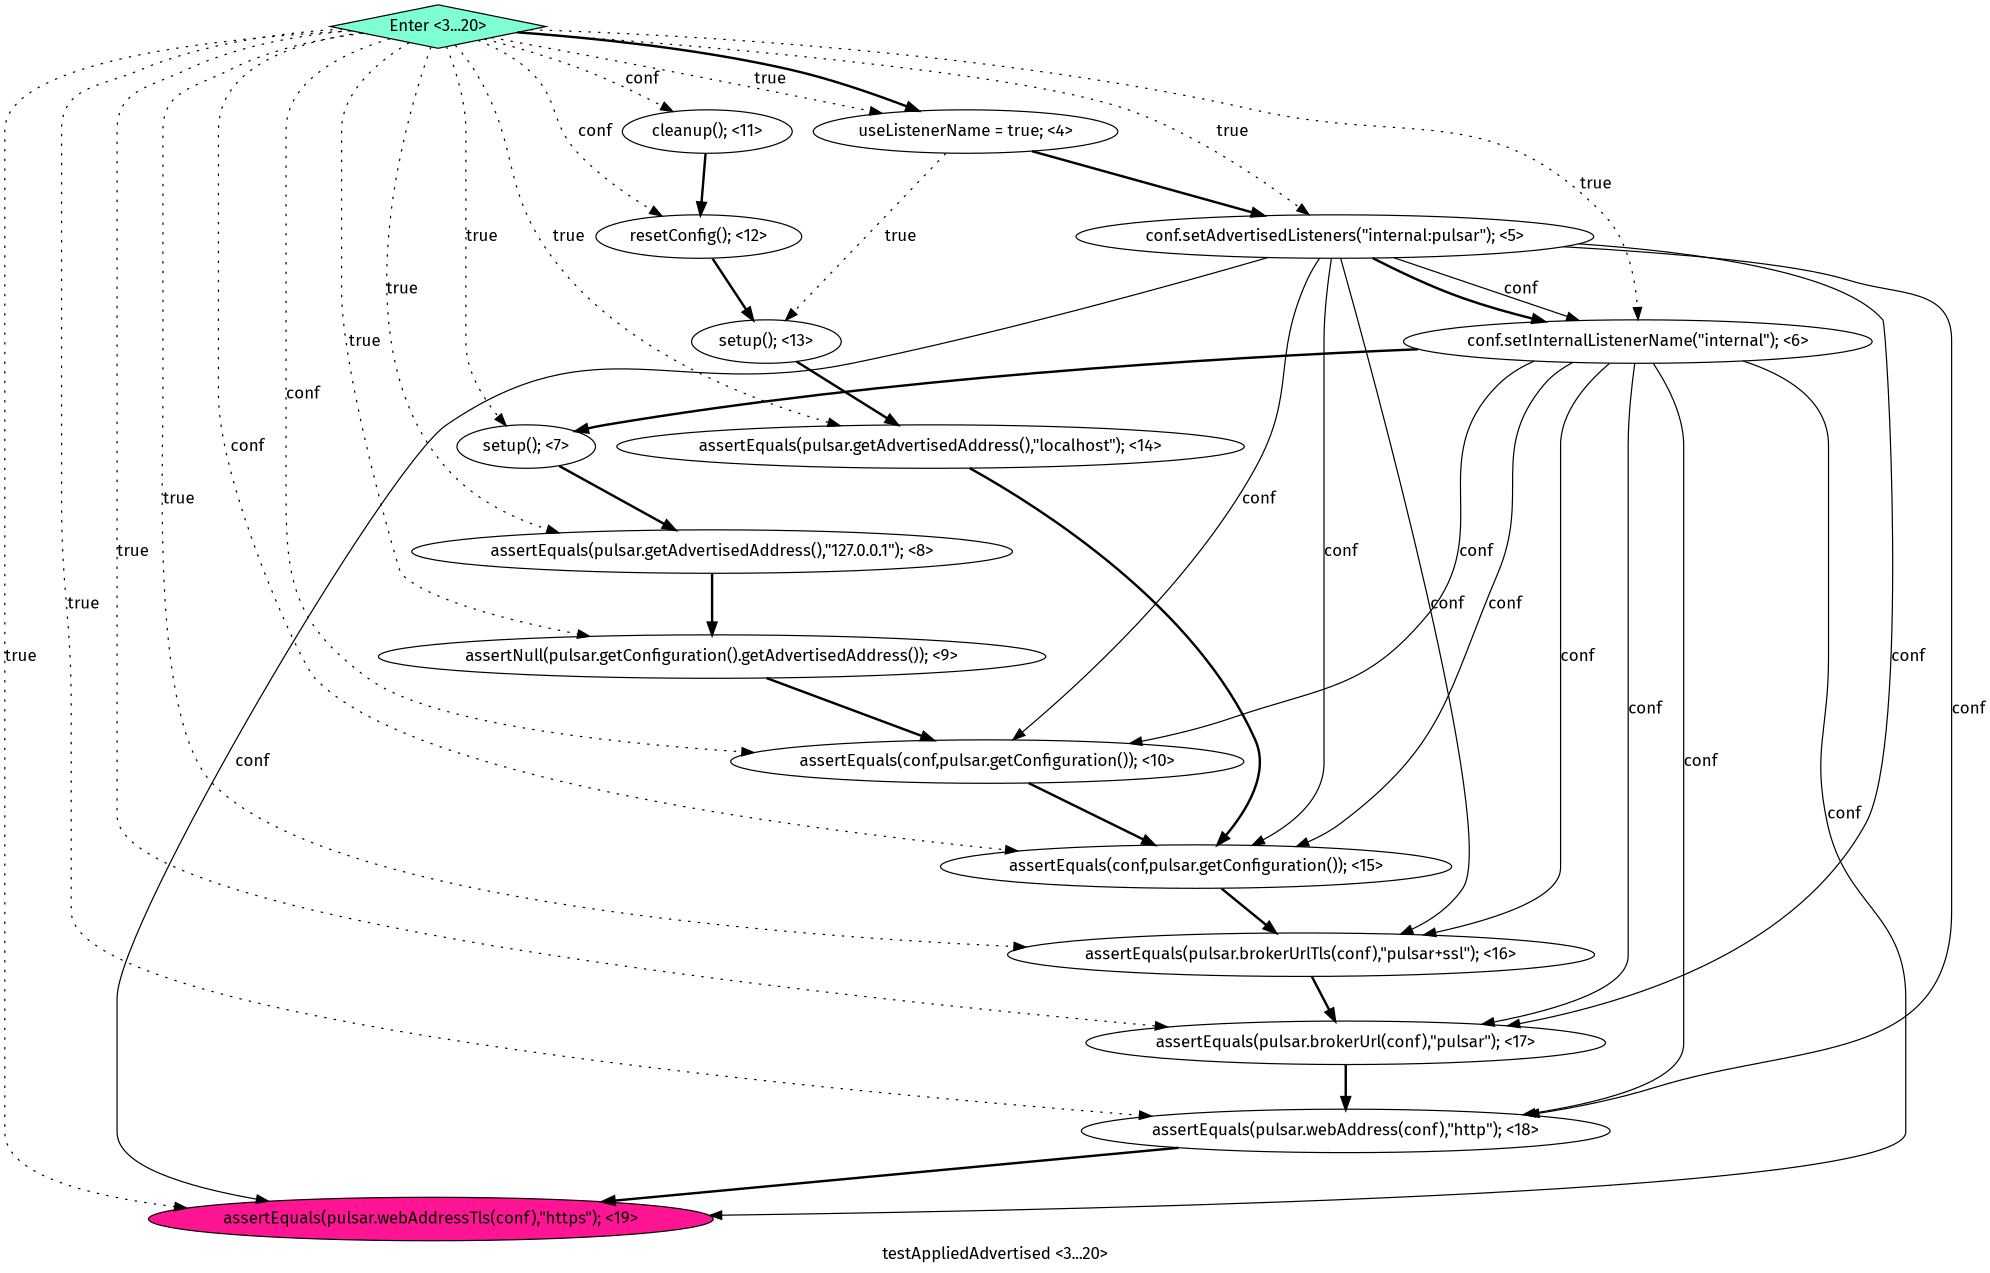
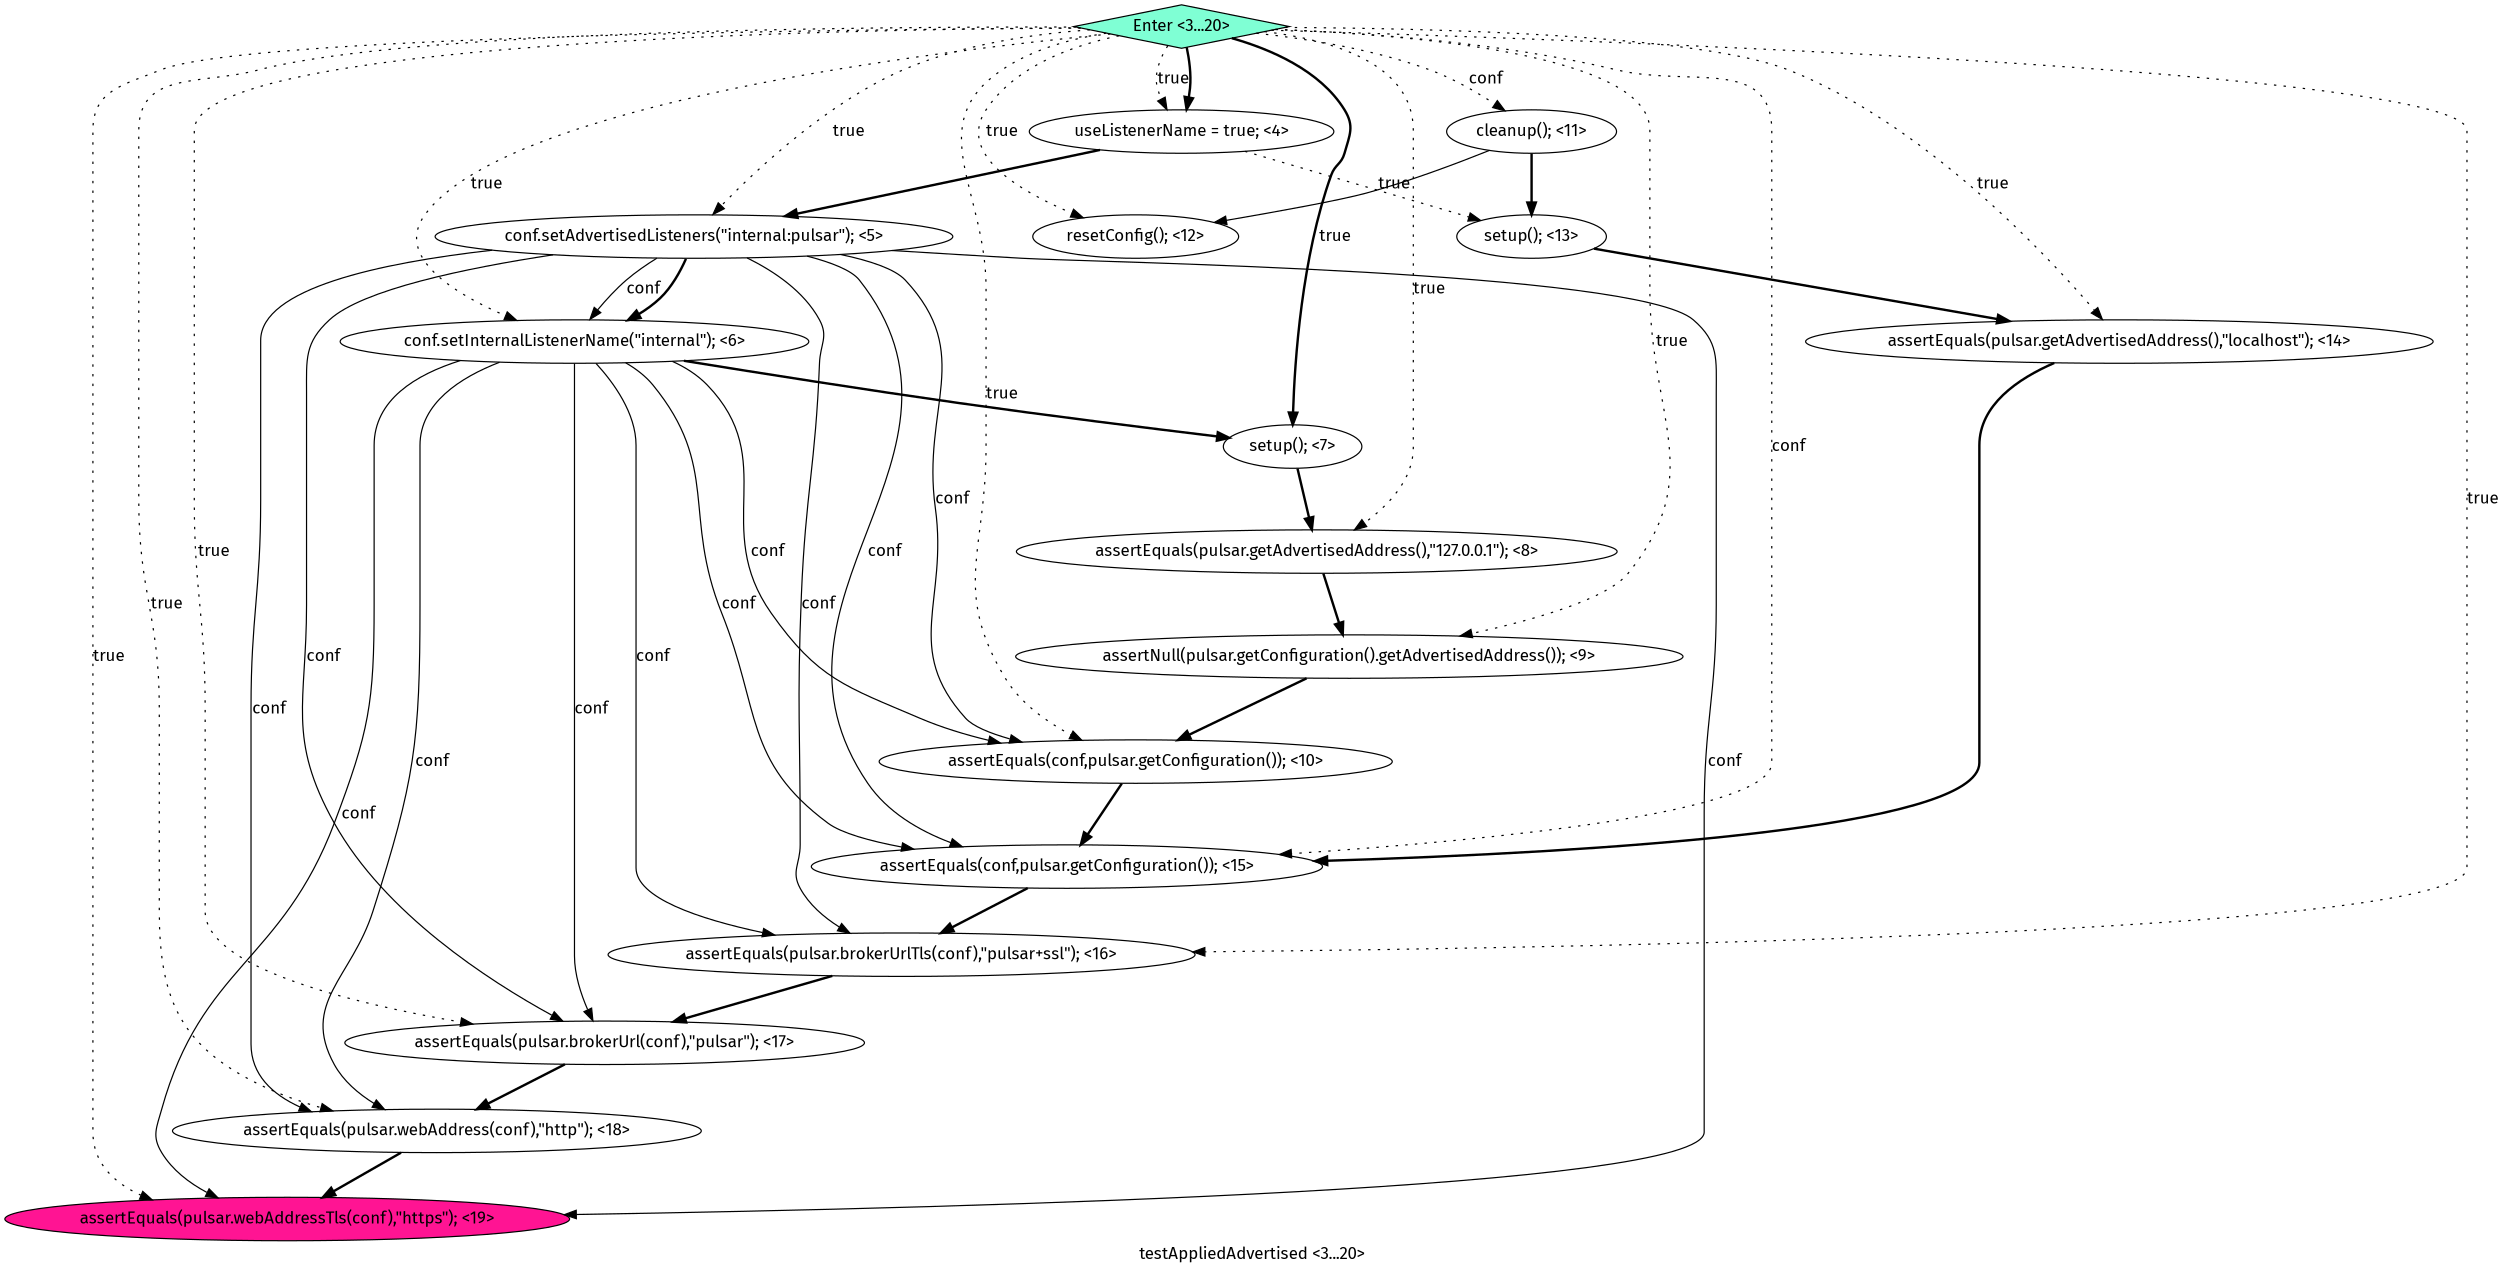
edge "Enter <3...20>" -> "resetConfig(); <12>": label "conf" -> "true"
edge "cleanup(); <11>" -> "resetConfig(); <12>": style bold -> solid
edge "Enter <3...20>" -> "setup(); <7>": style dotted -> bold
edge "resetConfig(); <12>" -> "setup(); <13>": now "cleanup(); <11>" -> "setup(); <13>"
edge "Enter <3...20>" -> "assertEquals(conf,pulsar.getConfiguration()); <10>": label "conf" -> "true"
